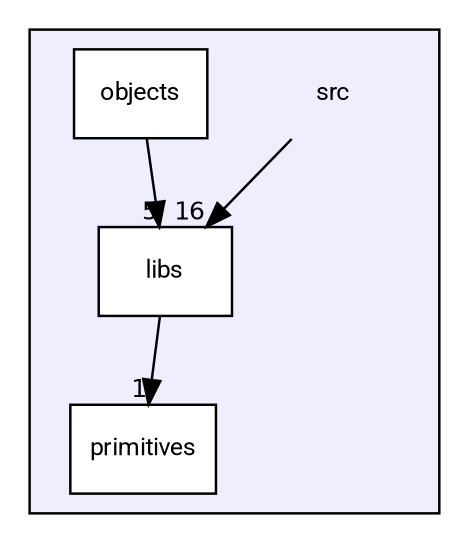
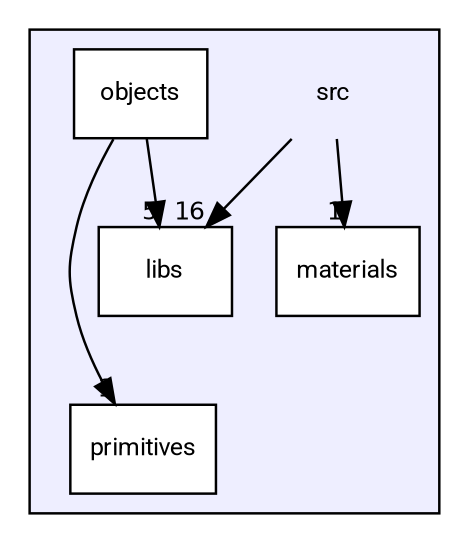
node "materials": added
edge "libs" -> "primitives": now "objects" -> "primitives"
